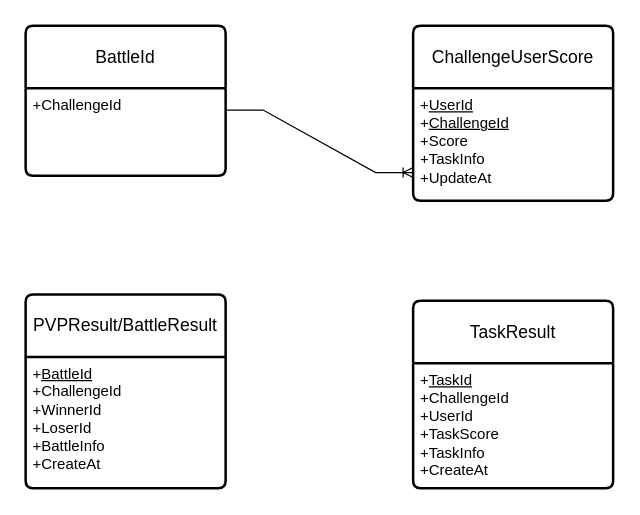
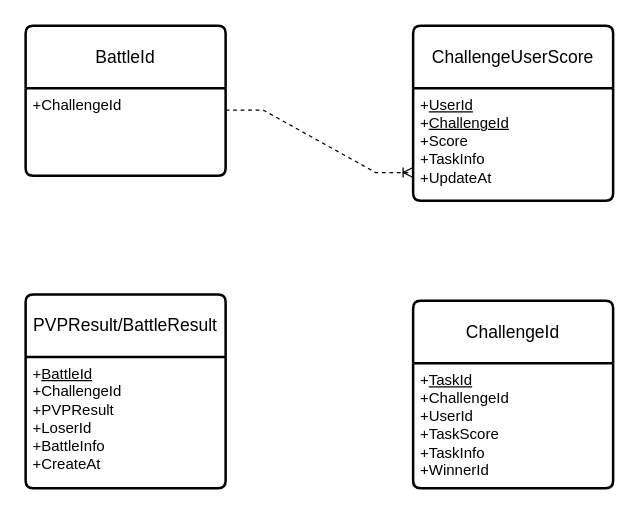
edge "+ChallengeId" -> "+UserId +ChallengeId +Score +TaskInfo +UpdateAt": style solid -> dashed
node "TaskResult": label "TaskResult" -> "ChallengeId"
node "+BattleId +ChallengeId +WinnerId +LoserId +BattleInfo +CreateAt": label "+BattleId +ChallengeId +WinnerId +LoserId +BattleInfo +CreateAt" -> "+BattleId +ChallengeId +PVPResult +LoserId +BattleInfo +CreateAt"
node "+TaskId +ChallengeId +UserId +TaskScore +TaskInfo +CreateAt": label "+TaskId +ChallengeId +UserId +TaskScore +TaskInfo +CreateAt" -> "+TaskId +ChallengeId +UserId +TaskScore +TaskInfo +WinnerId"
